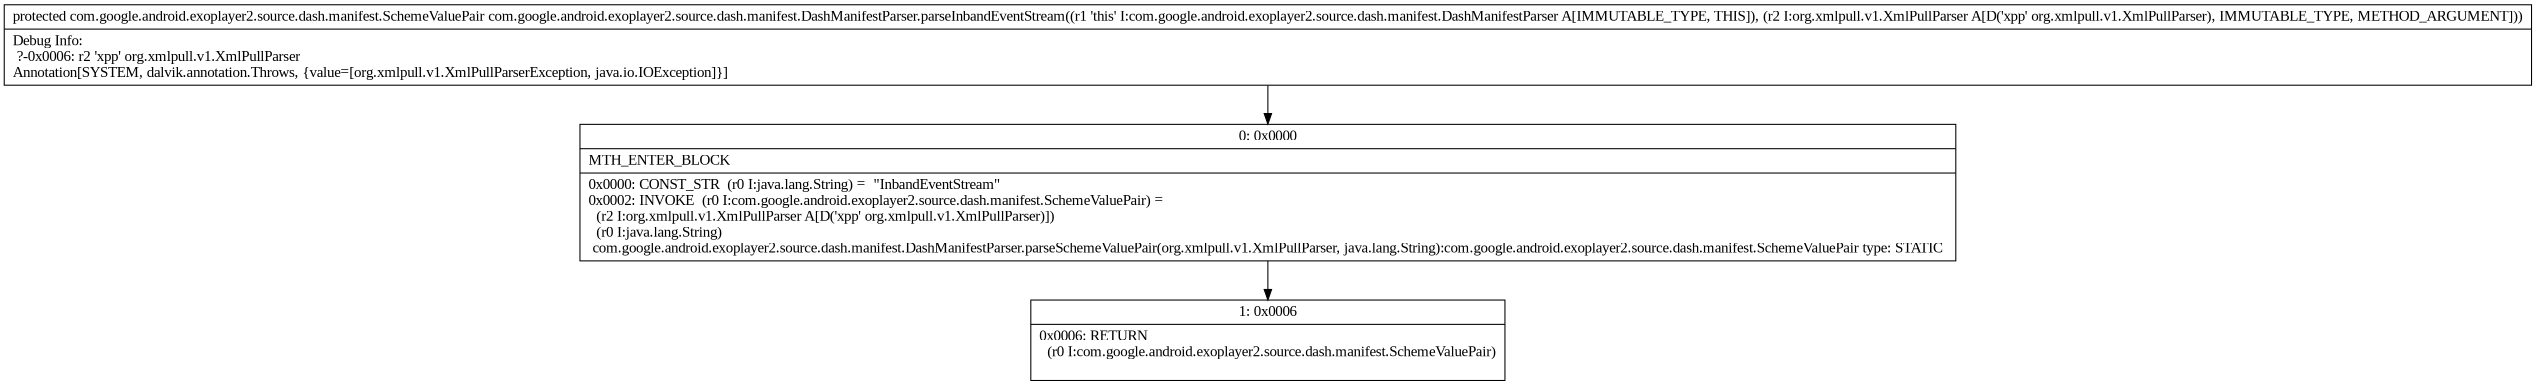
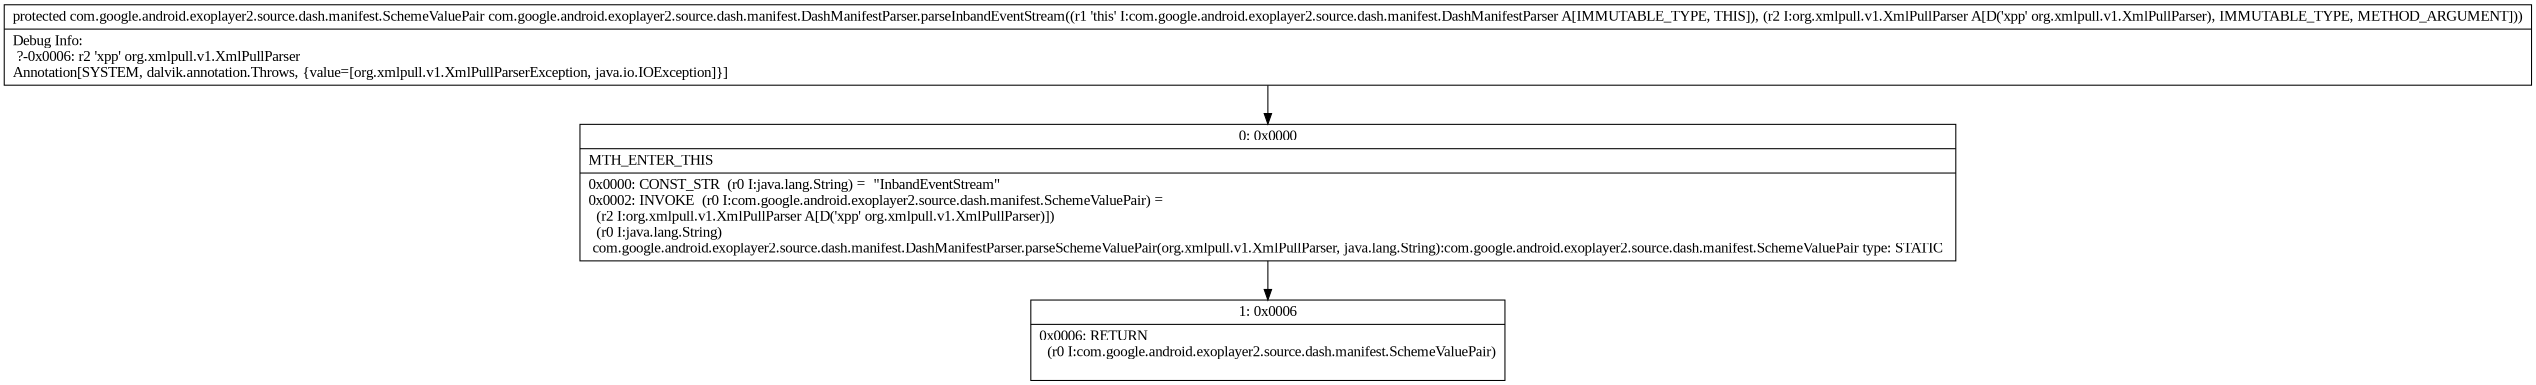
node "0: 0x0000": text "MTH_ENTER_BLOCK" -> "MTH_ENTER_THIS"
